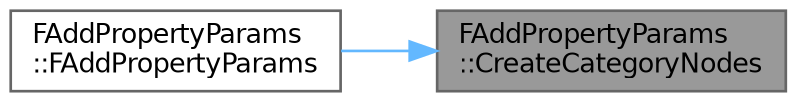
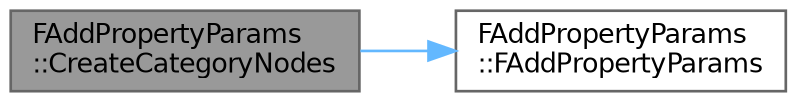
edge "FAddPropertyParams ::FAddPropertyParams" -> "FAddPropertyParams ::CreateCategoryNodes": reversed
